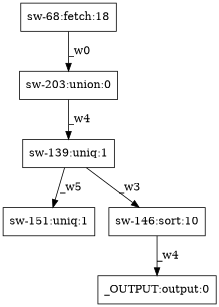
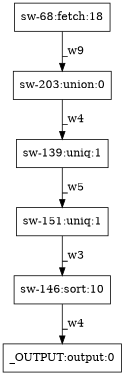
edge "sw-68:fetch:18" -> "sw-203:union:0": label "_w0" -> "_w9"
edge "sw-139:uniq:1" -> "sw-146:sort:10": now "sw-151:uniq:1" -> "sw-146:sort:10"
